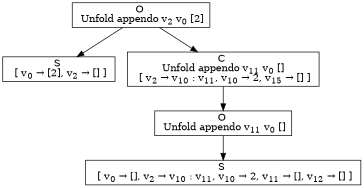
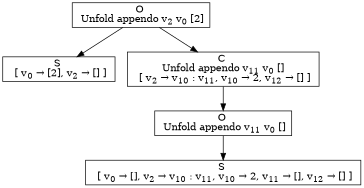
node "C": text "15" -> "12"
